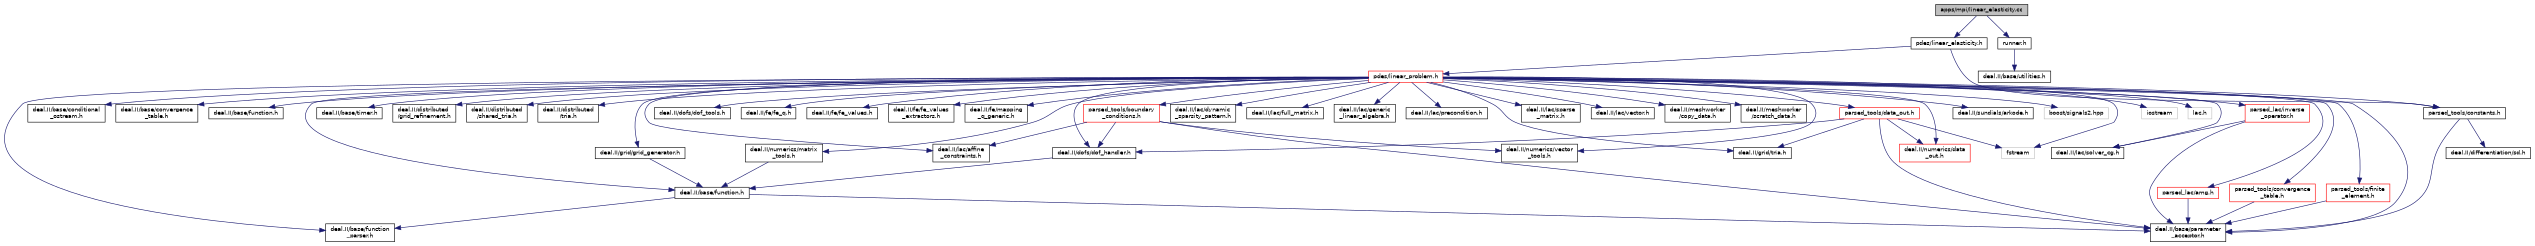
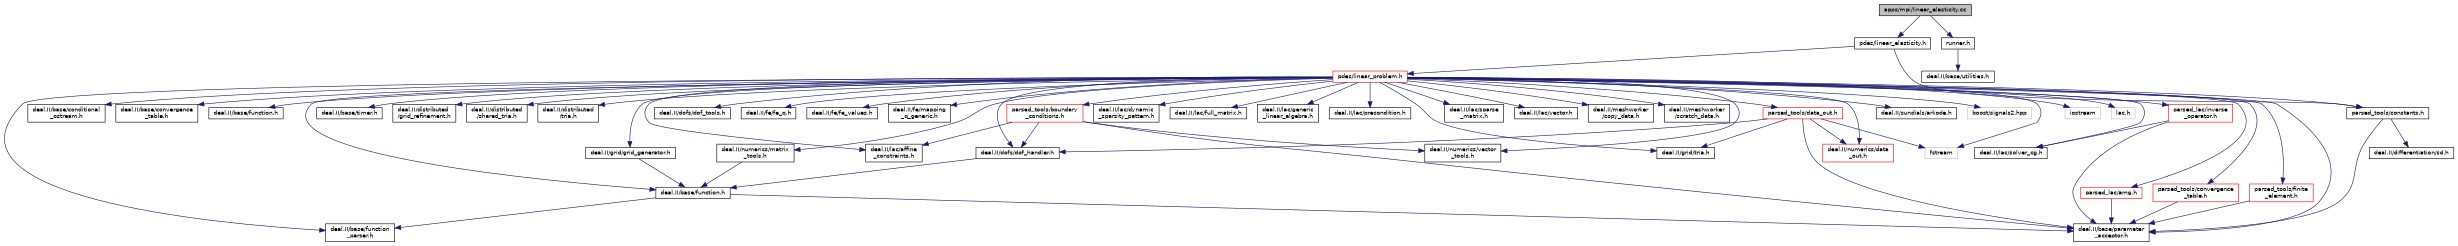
node "deal.II/fe/fe_values _extractors.h": removed
